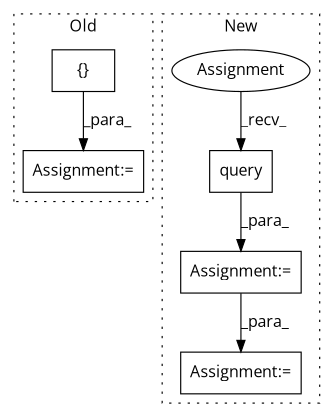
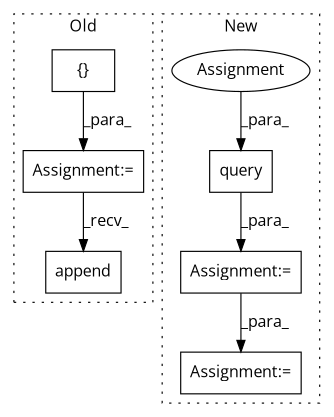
edge "Assignment" -> "query": label "_recv_" -> "_para_"
node "append": added
